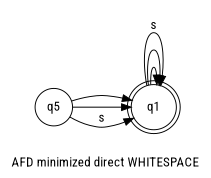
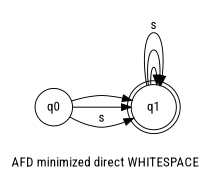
node "q5": label "q5" -> "q0"
